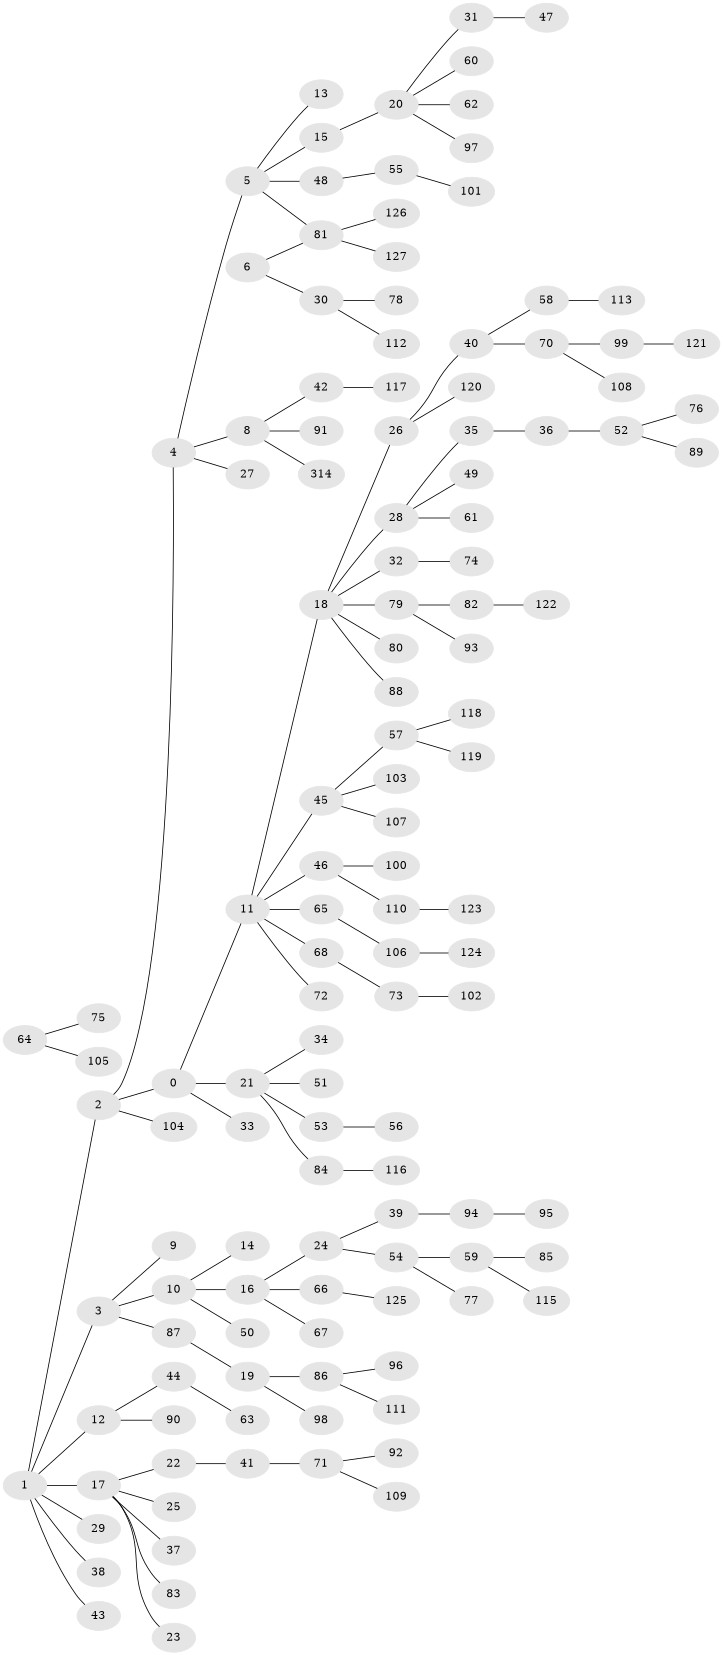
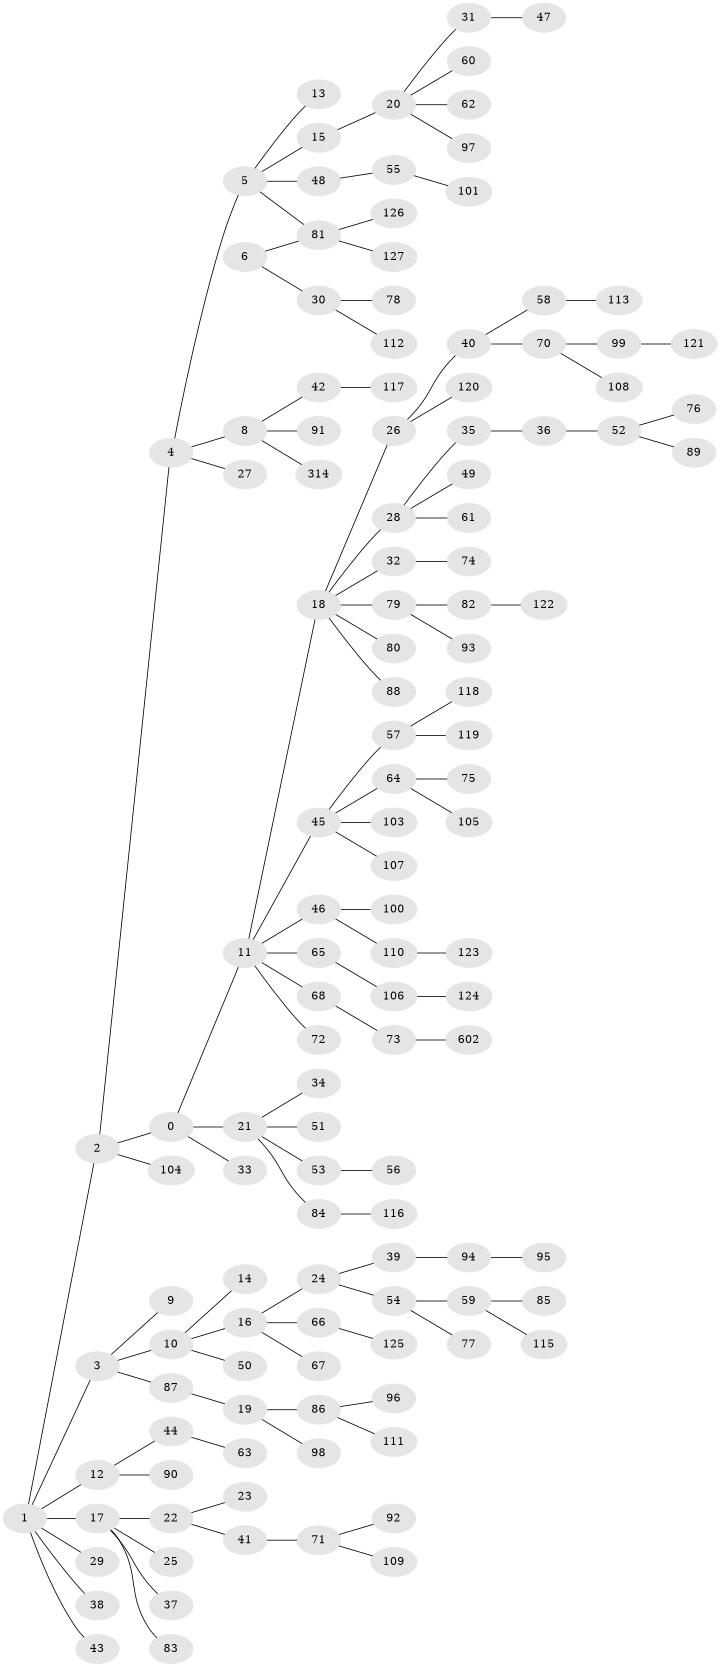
edge "64" -- "45": added
node "102": label "102" -> "602"
edge "17" -- "23": now "22" -- "23"
